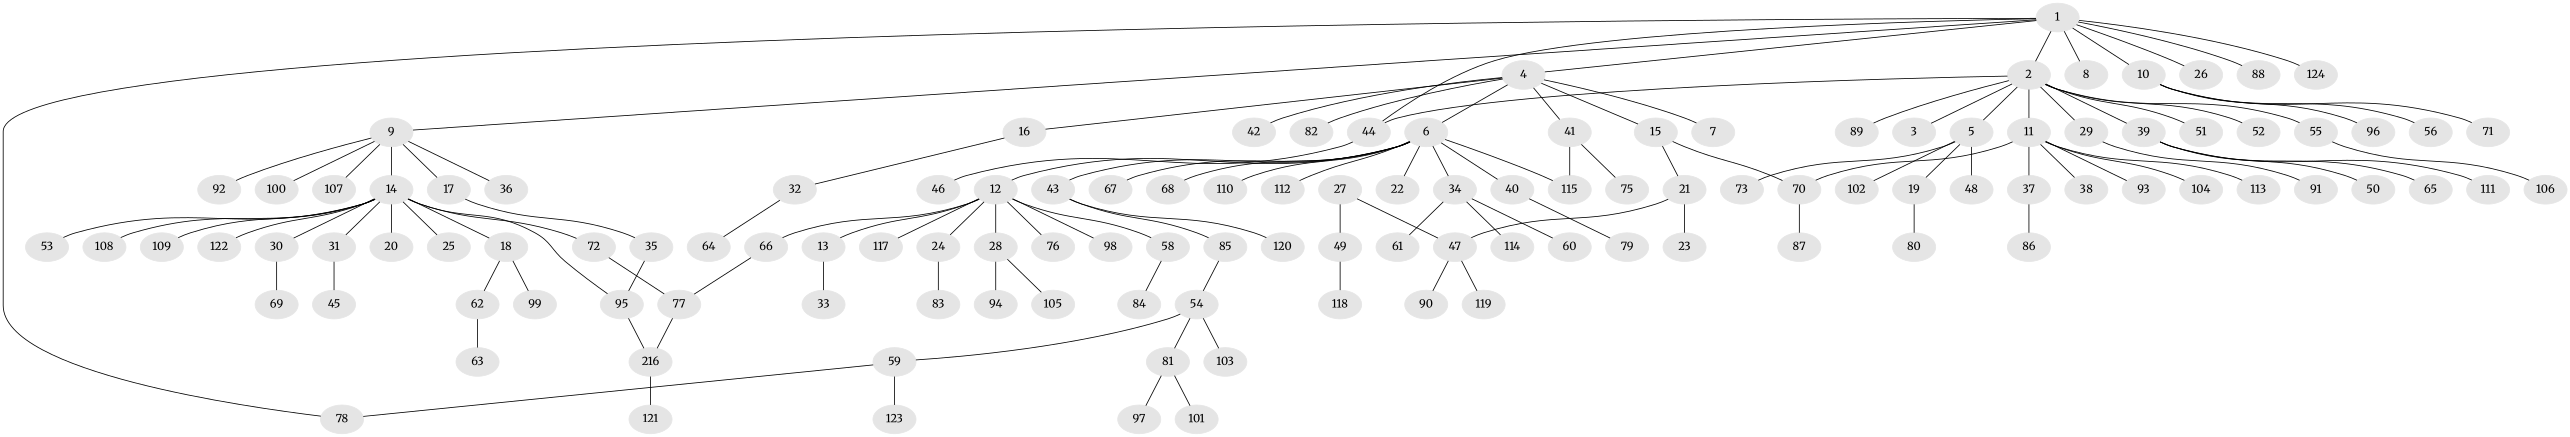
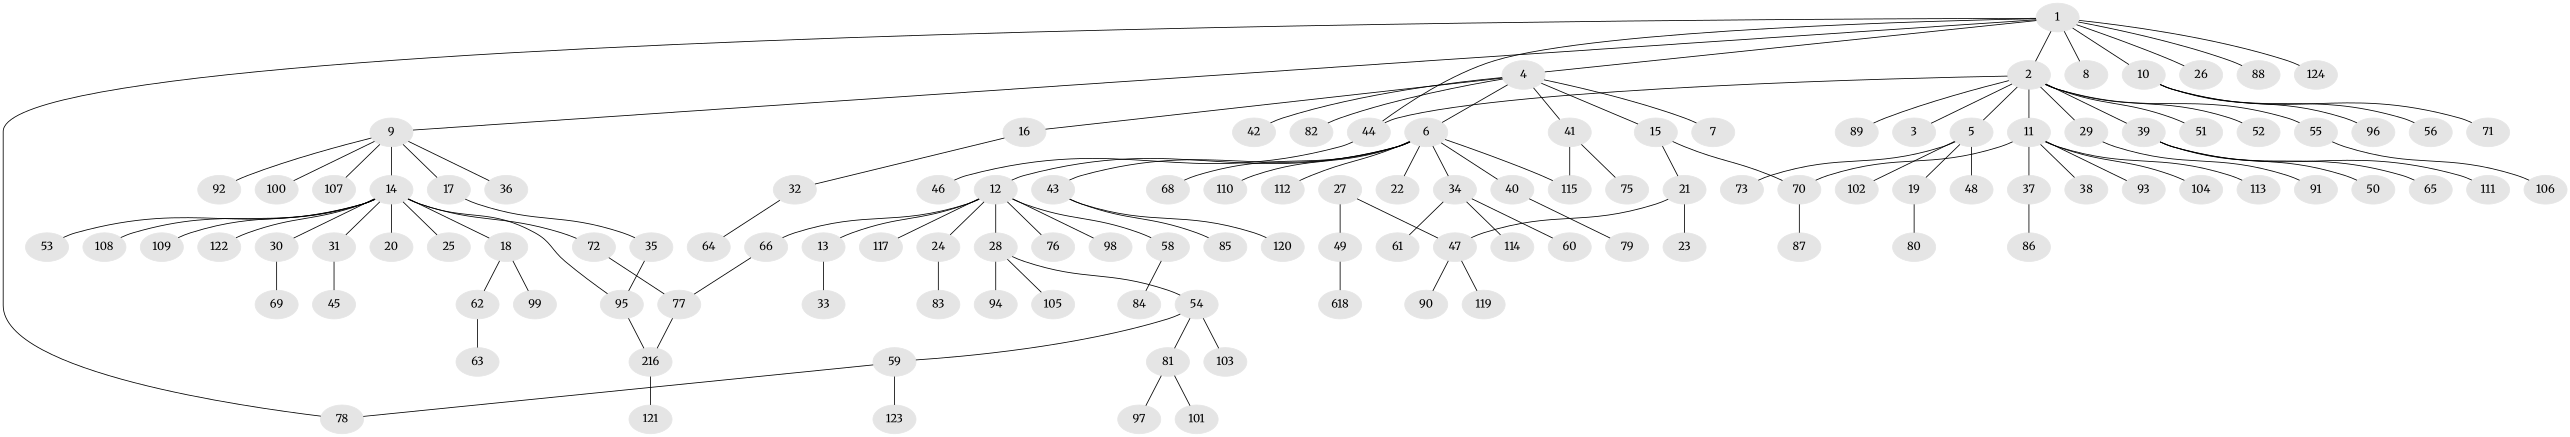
node "67": removed
edge "85" -- "54": now "28" -- "54"
node "118": label "118" -> "618"
